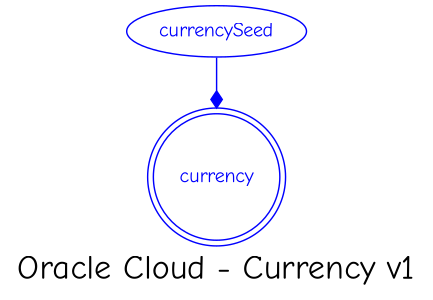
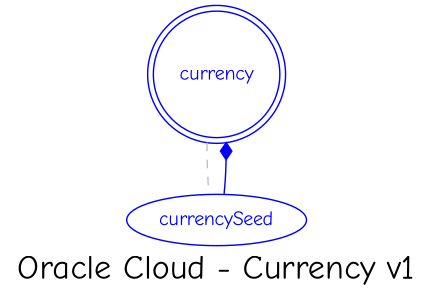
edge "currency" -- "currencySeed": added
